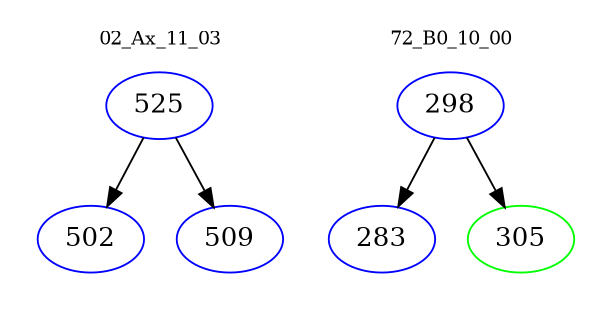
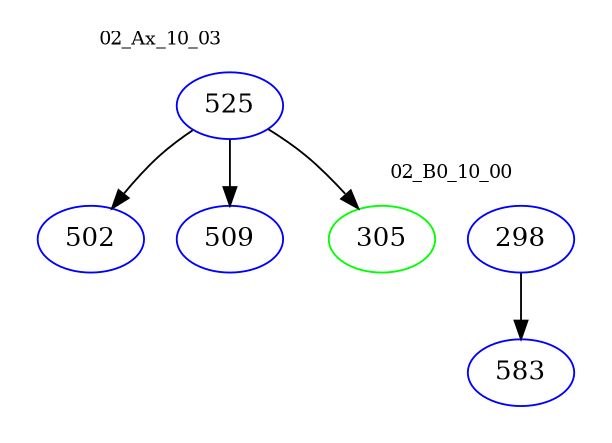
cluster "02_Ax_11_03": label "02_Ax_11_03" -> "02_Ax_10_03"
cluster "72_B0_10_00": label "72_B0_10_00" -> "02_B0_10_00"
edge "298" -> "305": now "525" -> "305"
node "283": label "283" -> "583"
